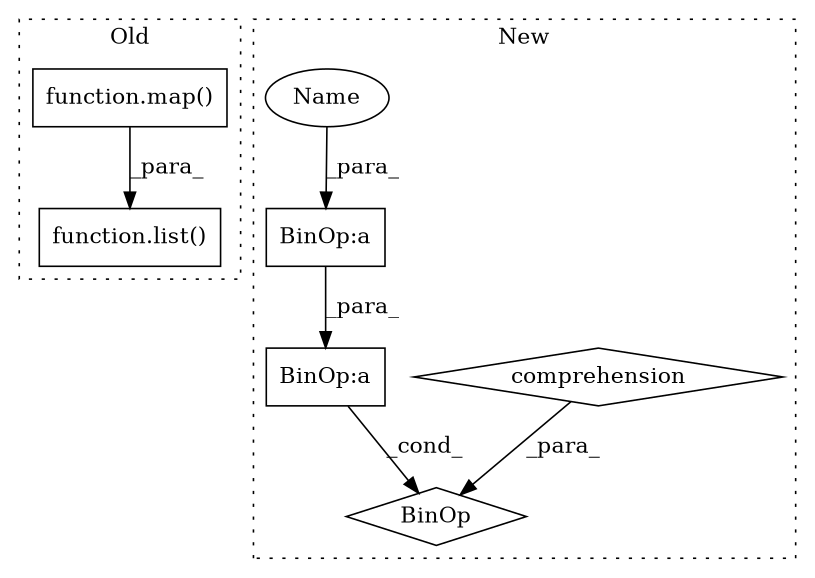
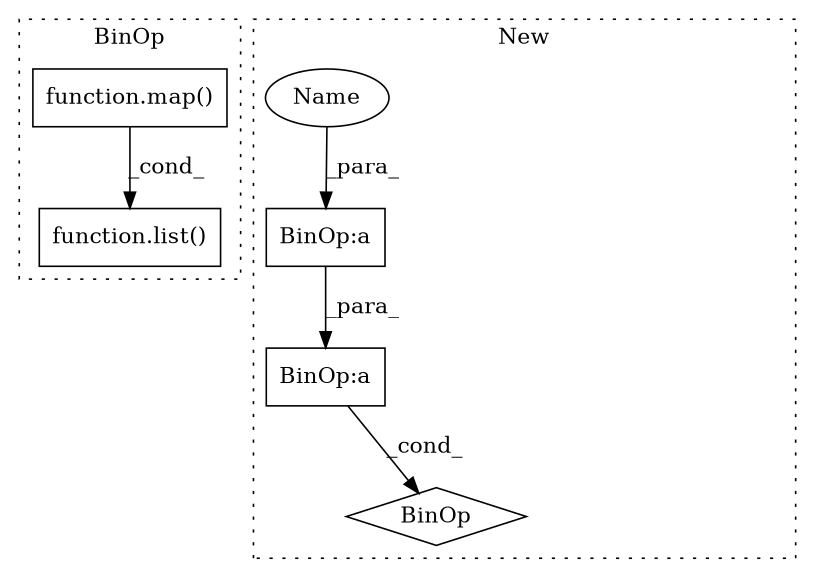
cluster "Old": label "Old" -> "BinOp"
edge "function.map()" -> "function.list()": label "_para_" -> "_cond_"
node "comprehension": removed
